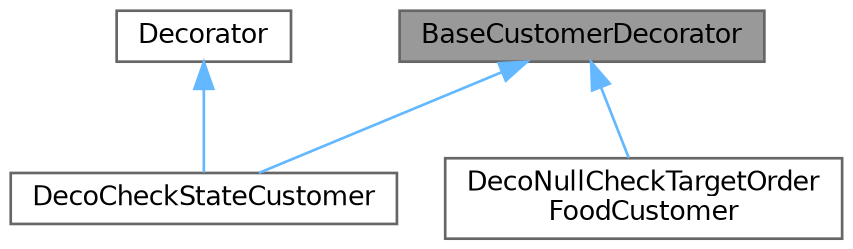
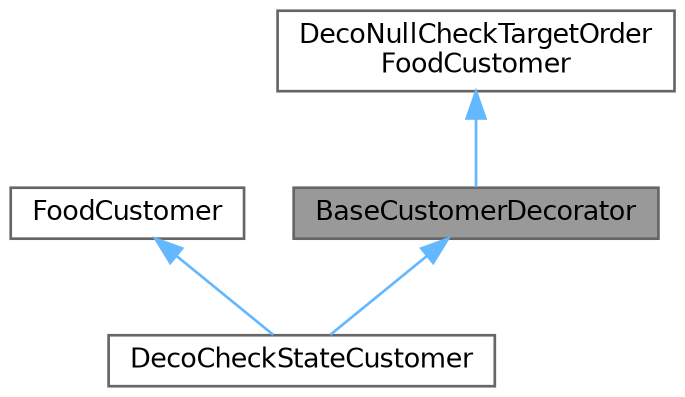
node "Decorator": label "Decorator" -> "FoodCustomer"
edge "DecoNullCheckTargetOrder FoodCustomer" -> "BaseCustomerDecorator": reversed
